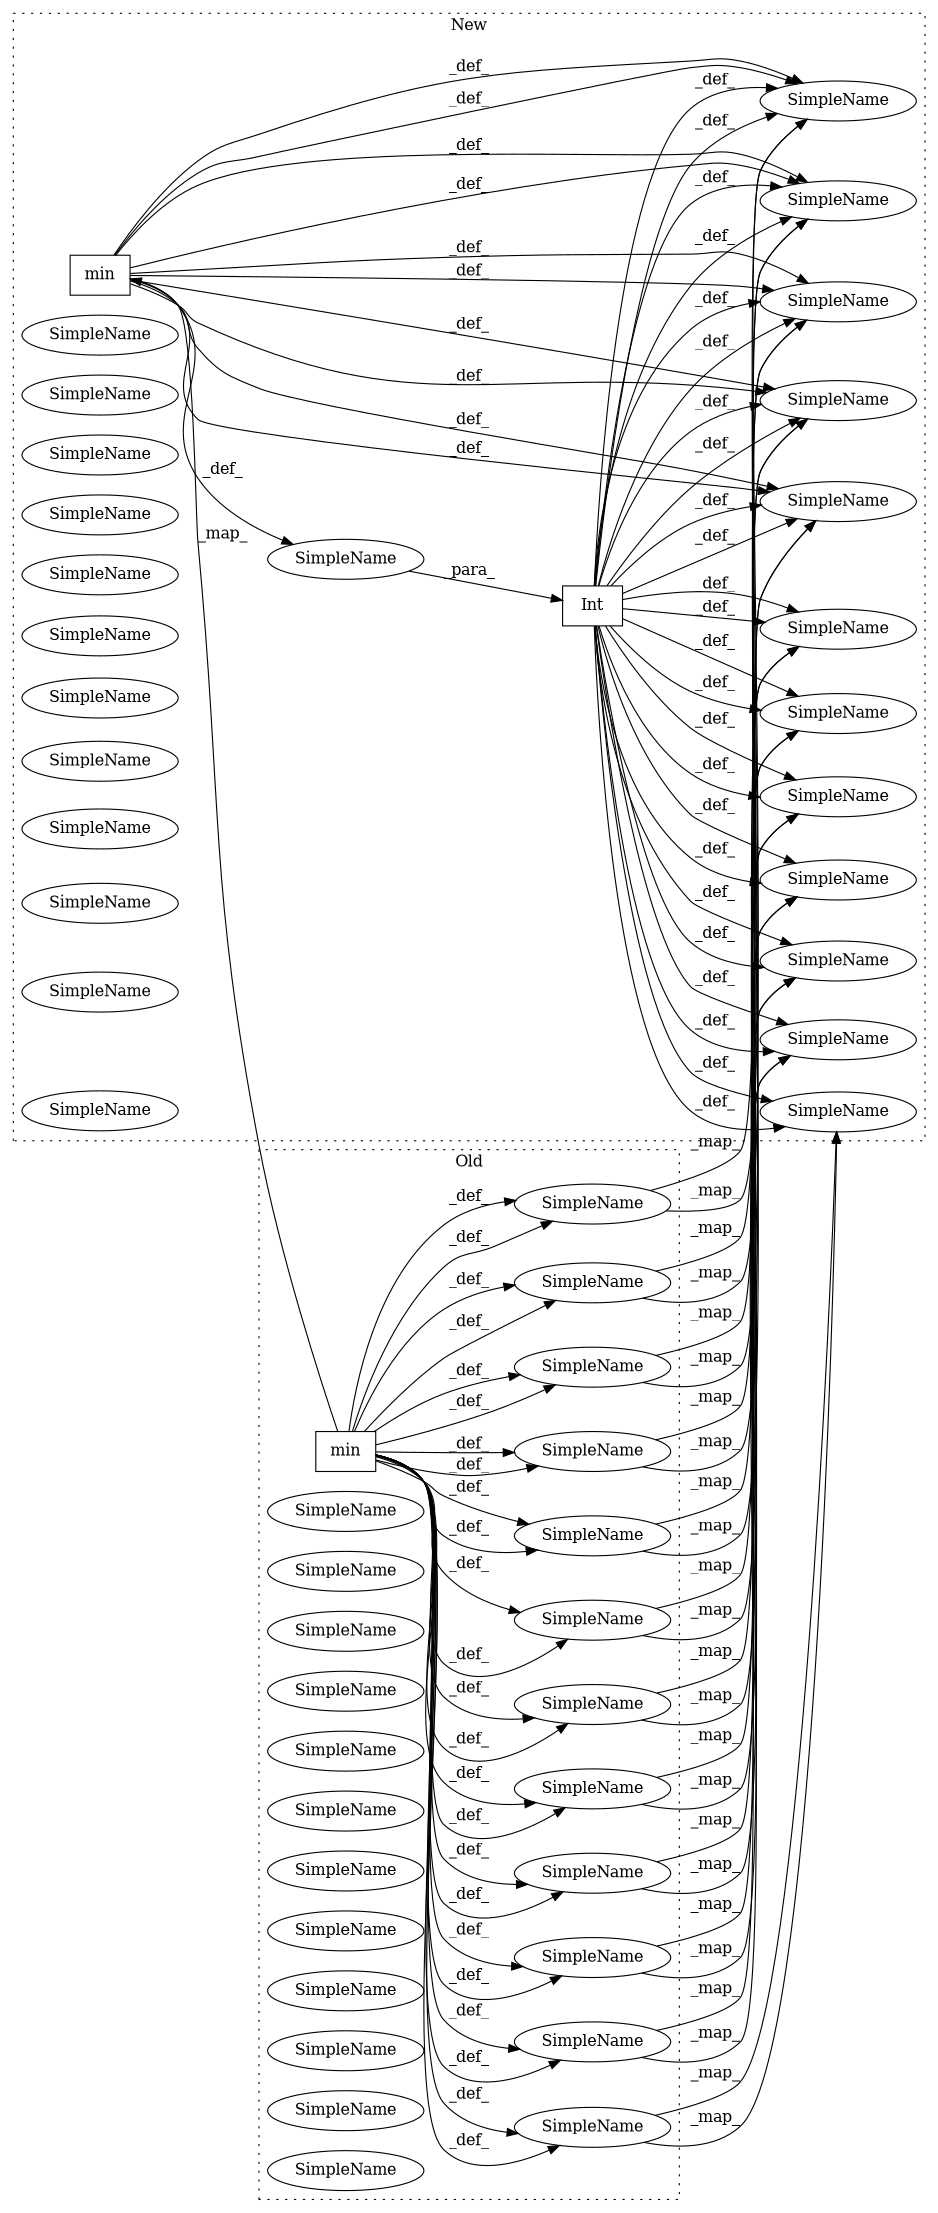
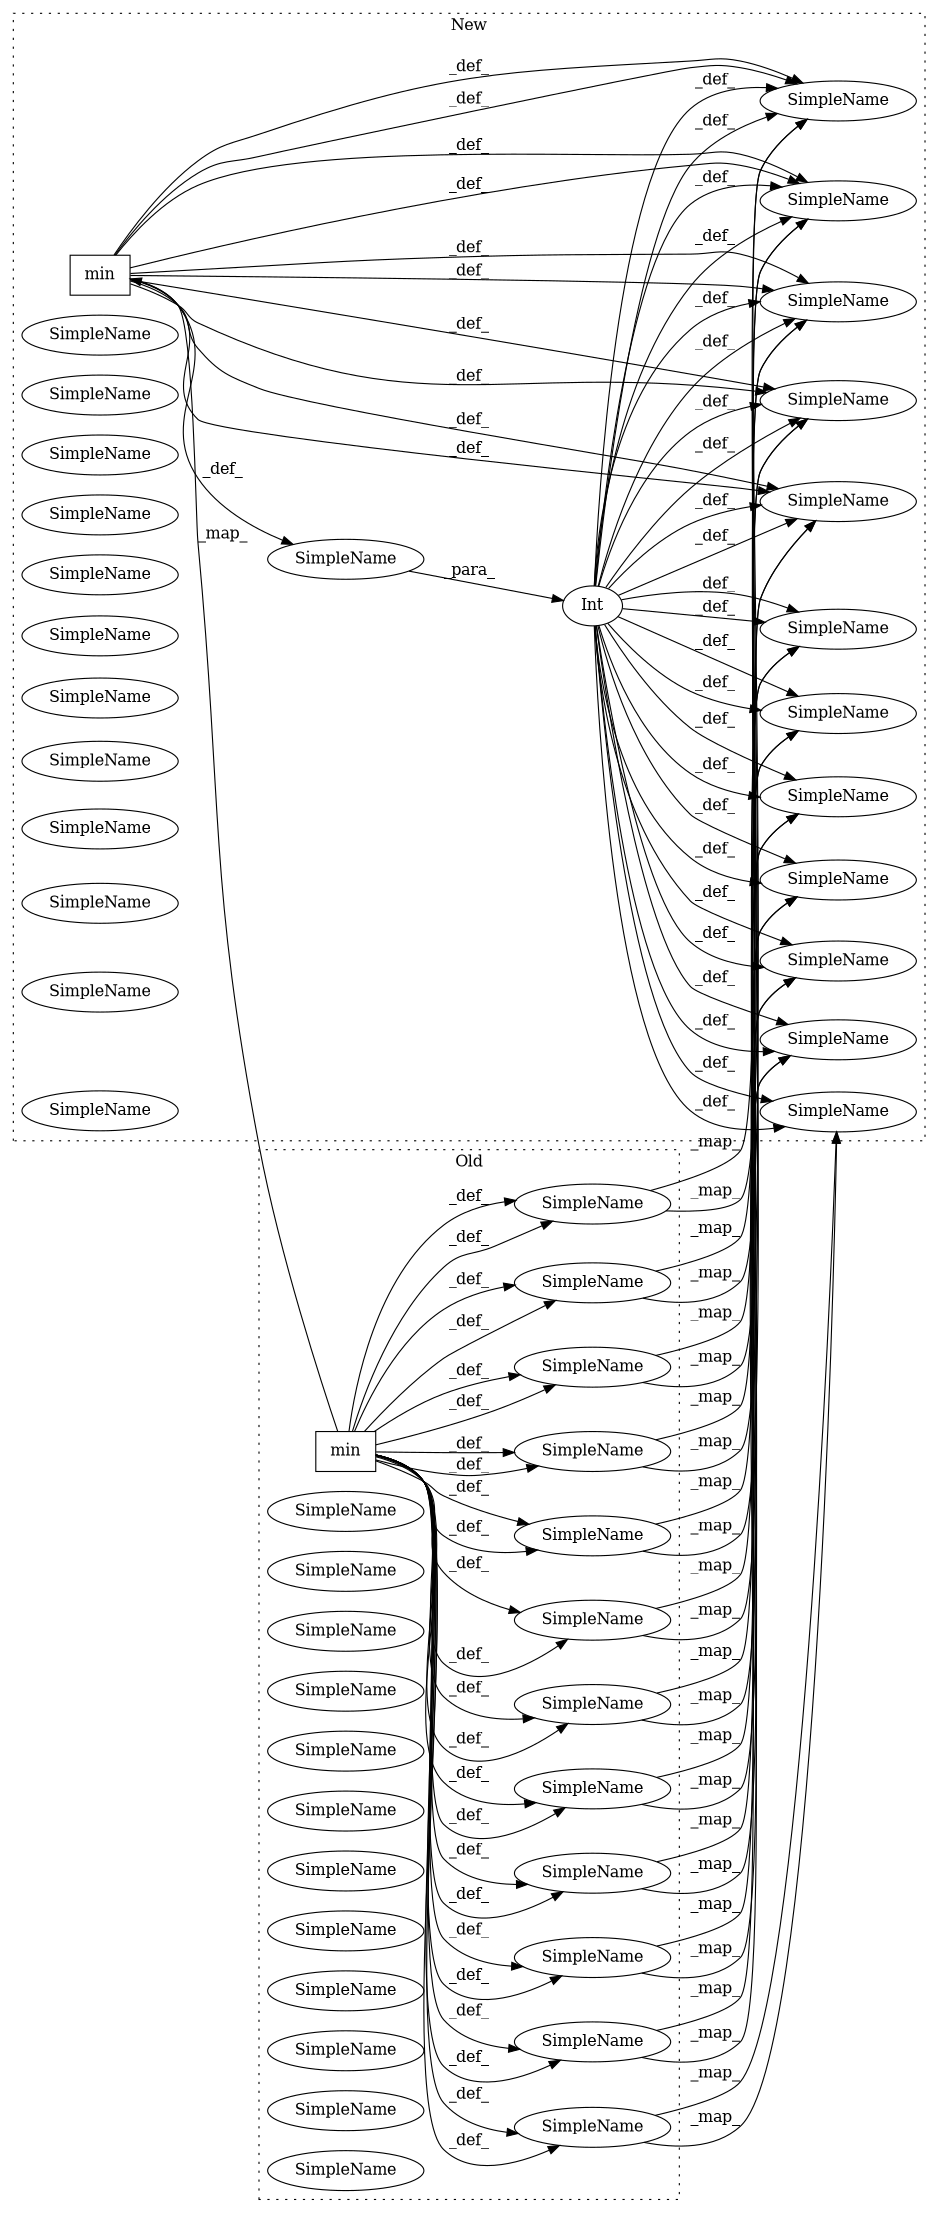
node "Int": shape box -> ellipse
